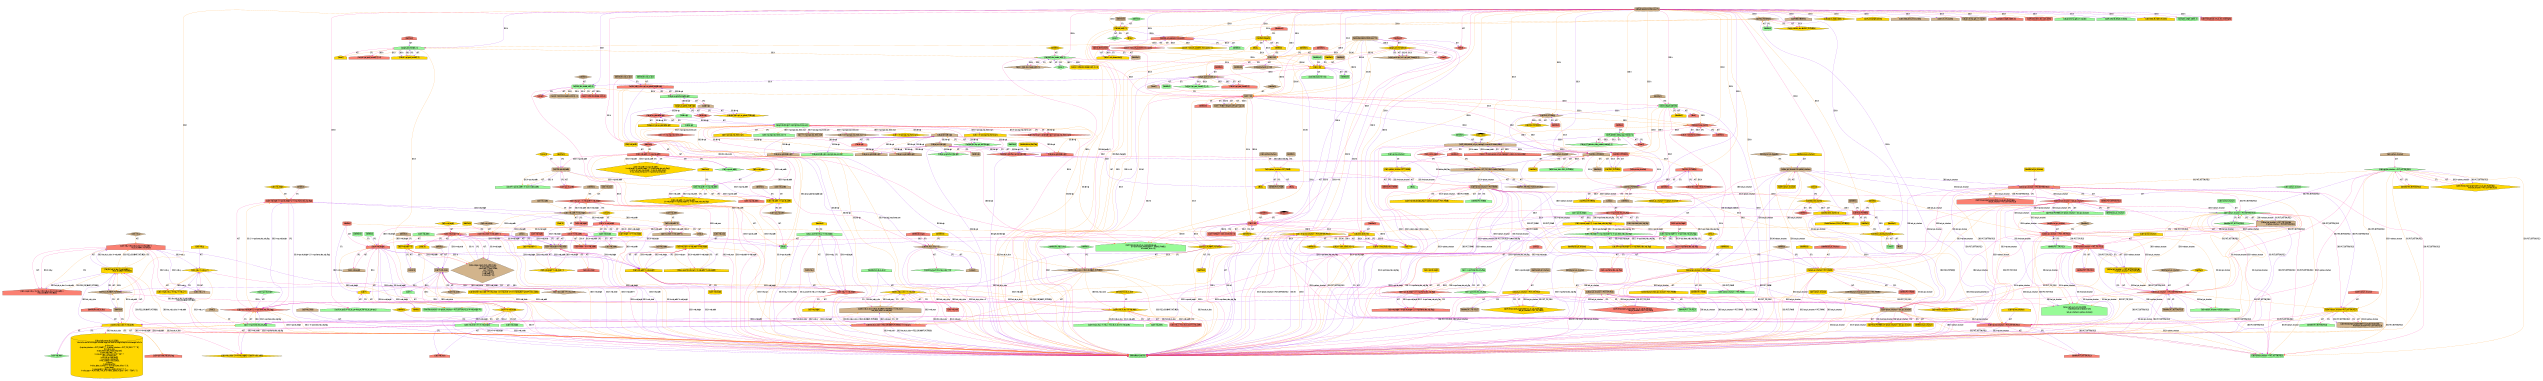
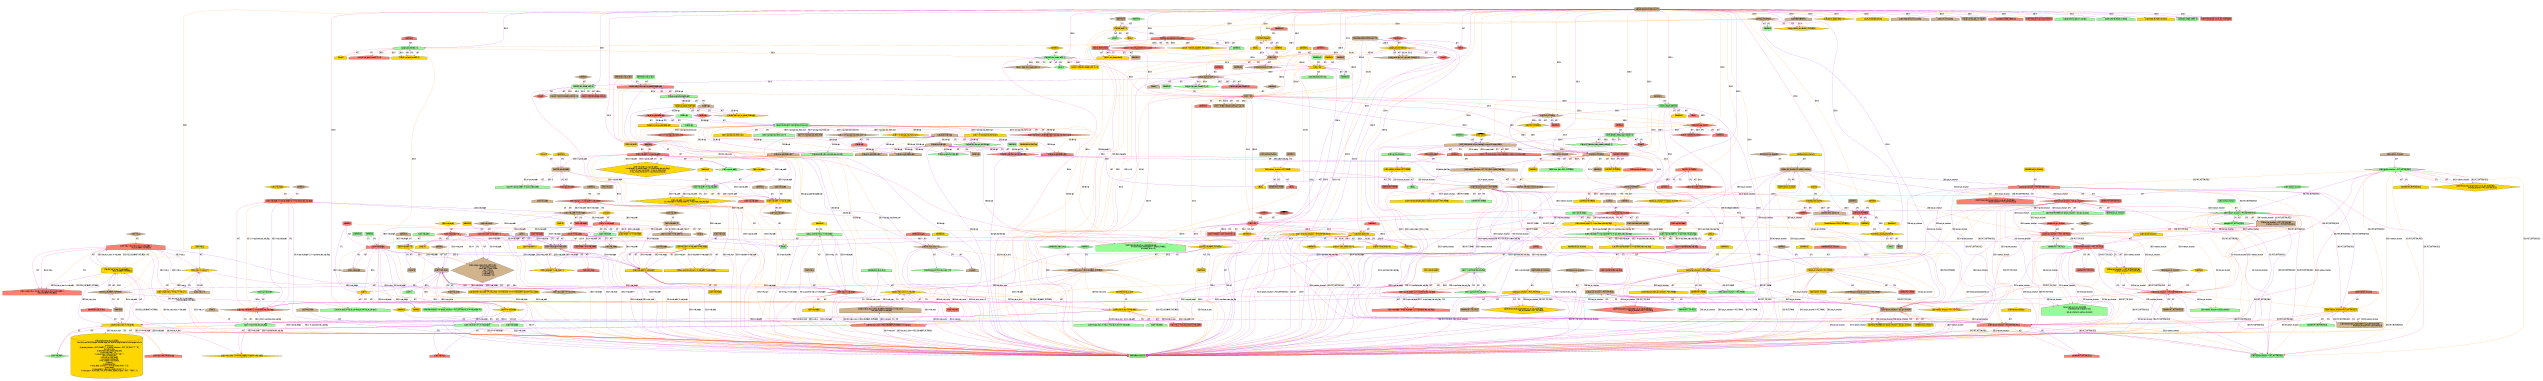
node "(Call,ff_h264_direct_dist_scale_uint(h))": label "(Call,ff_h264_direct_dist_scale_uint(h))" -> "(Call,ff_h264_direct_dist_scale_factor(h))"
node "(Call,h264_frame_start(h) < 0)": fillcolor gold -> tan
